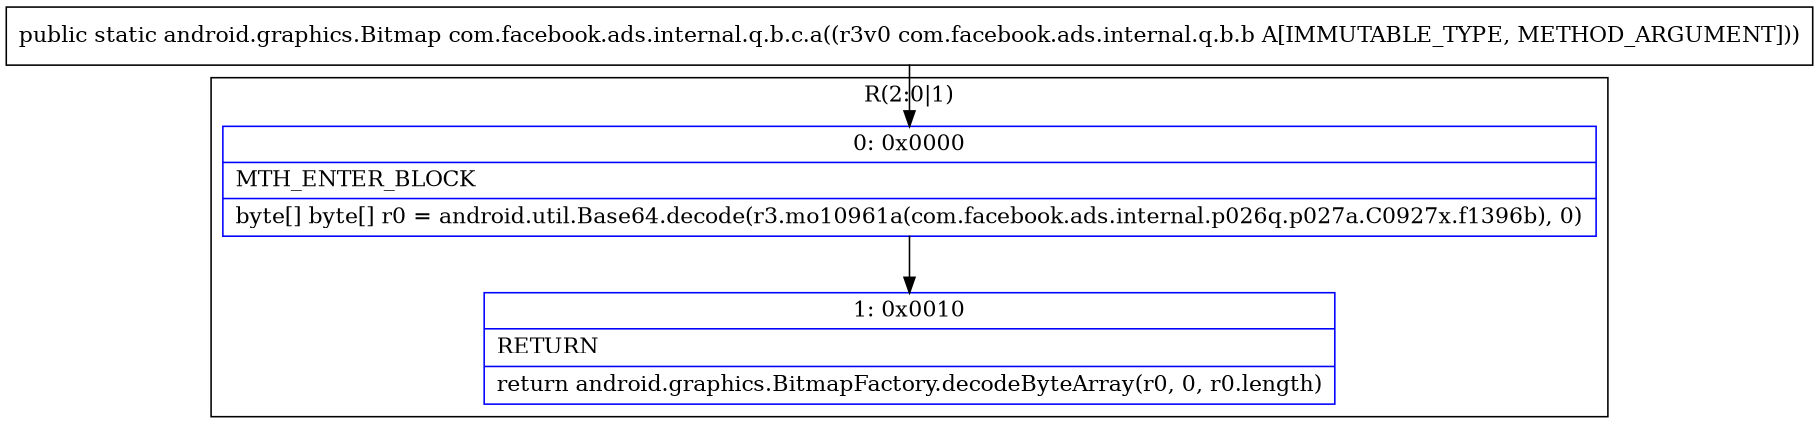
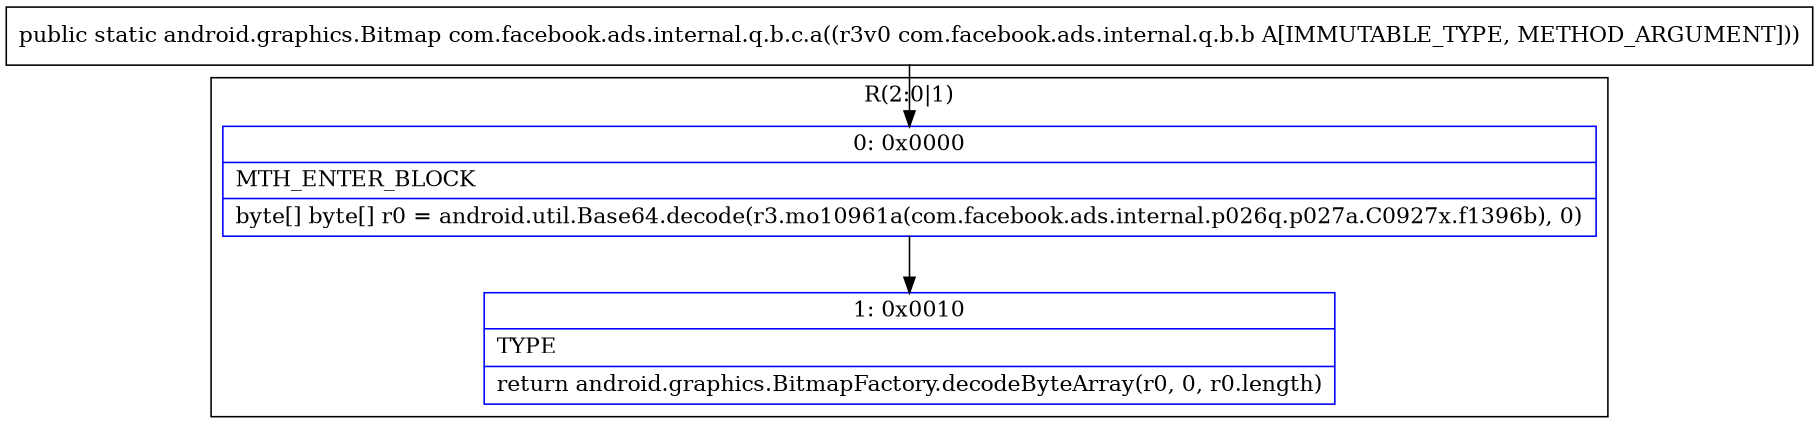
node "1: 0x0010": text "RETURN" -> "TYPE"
